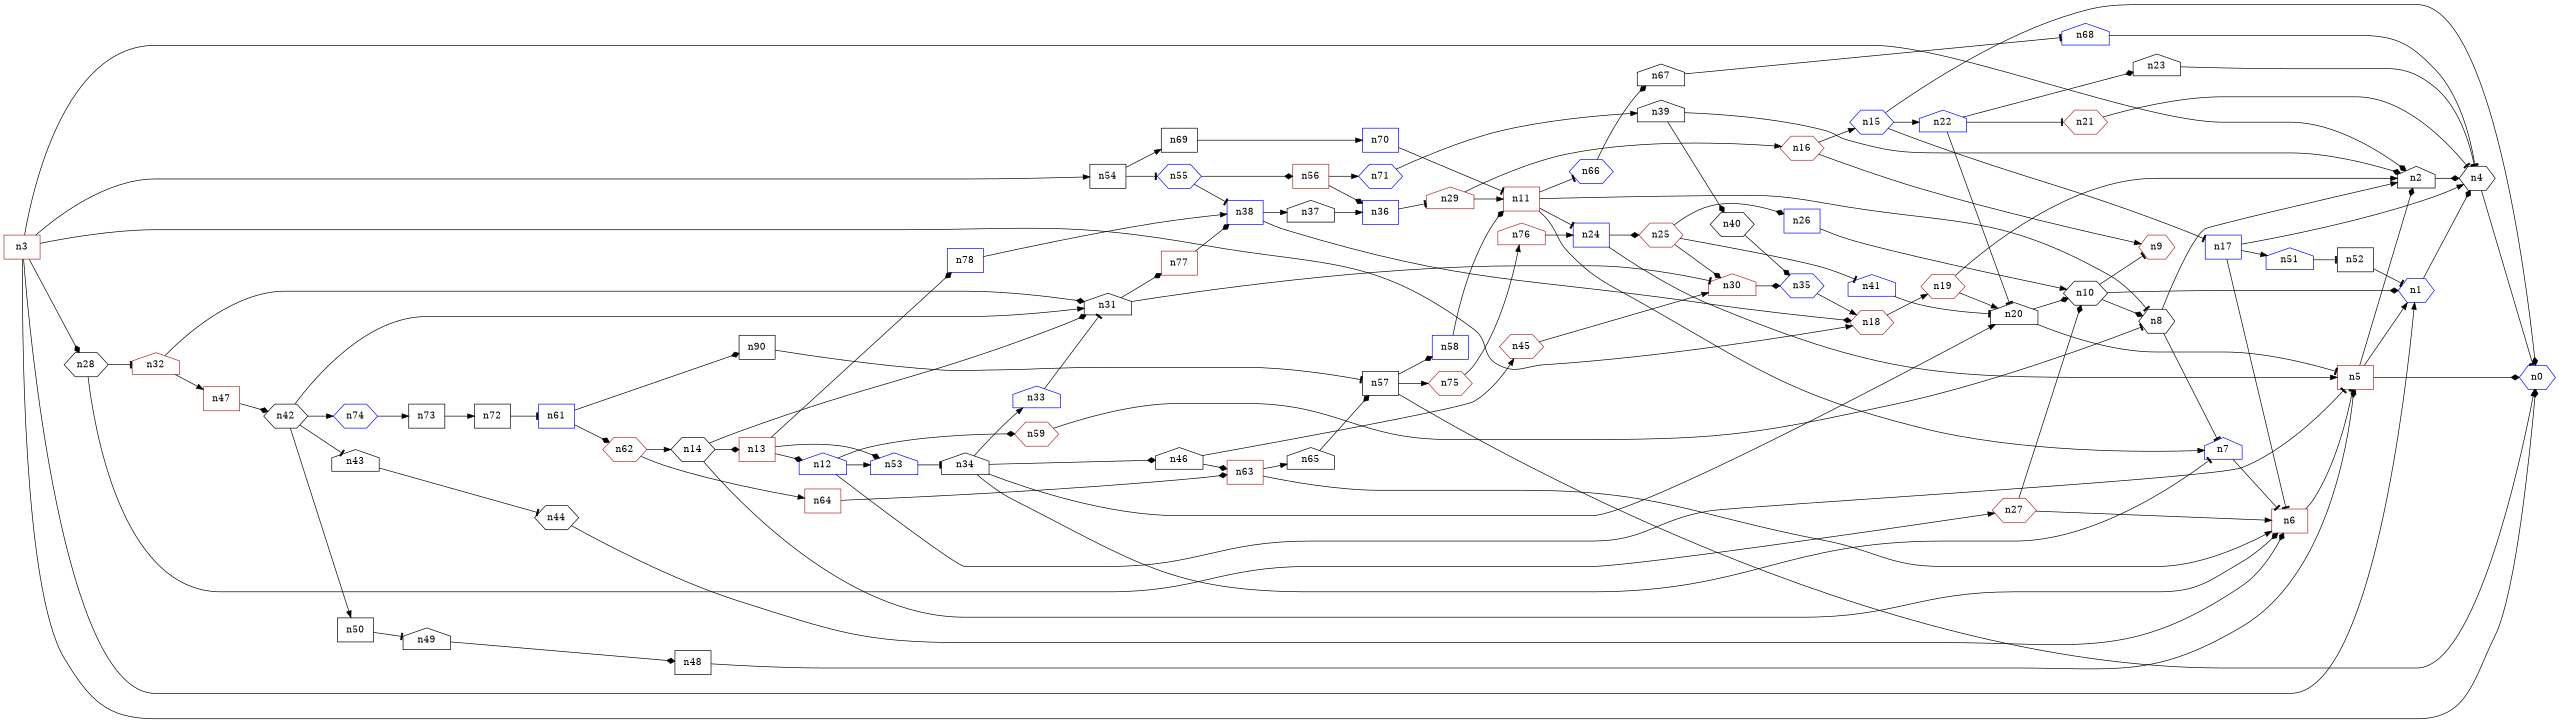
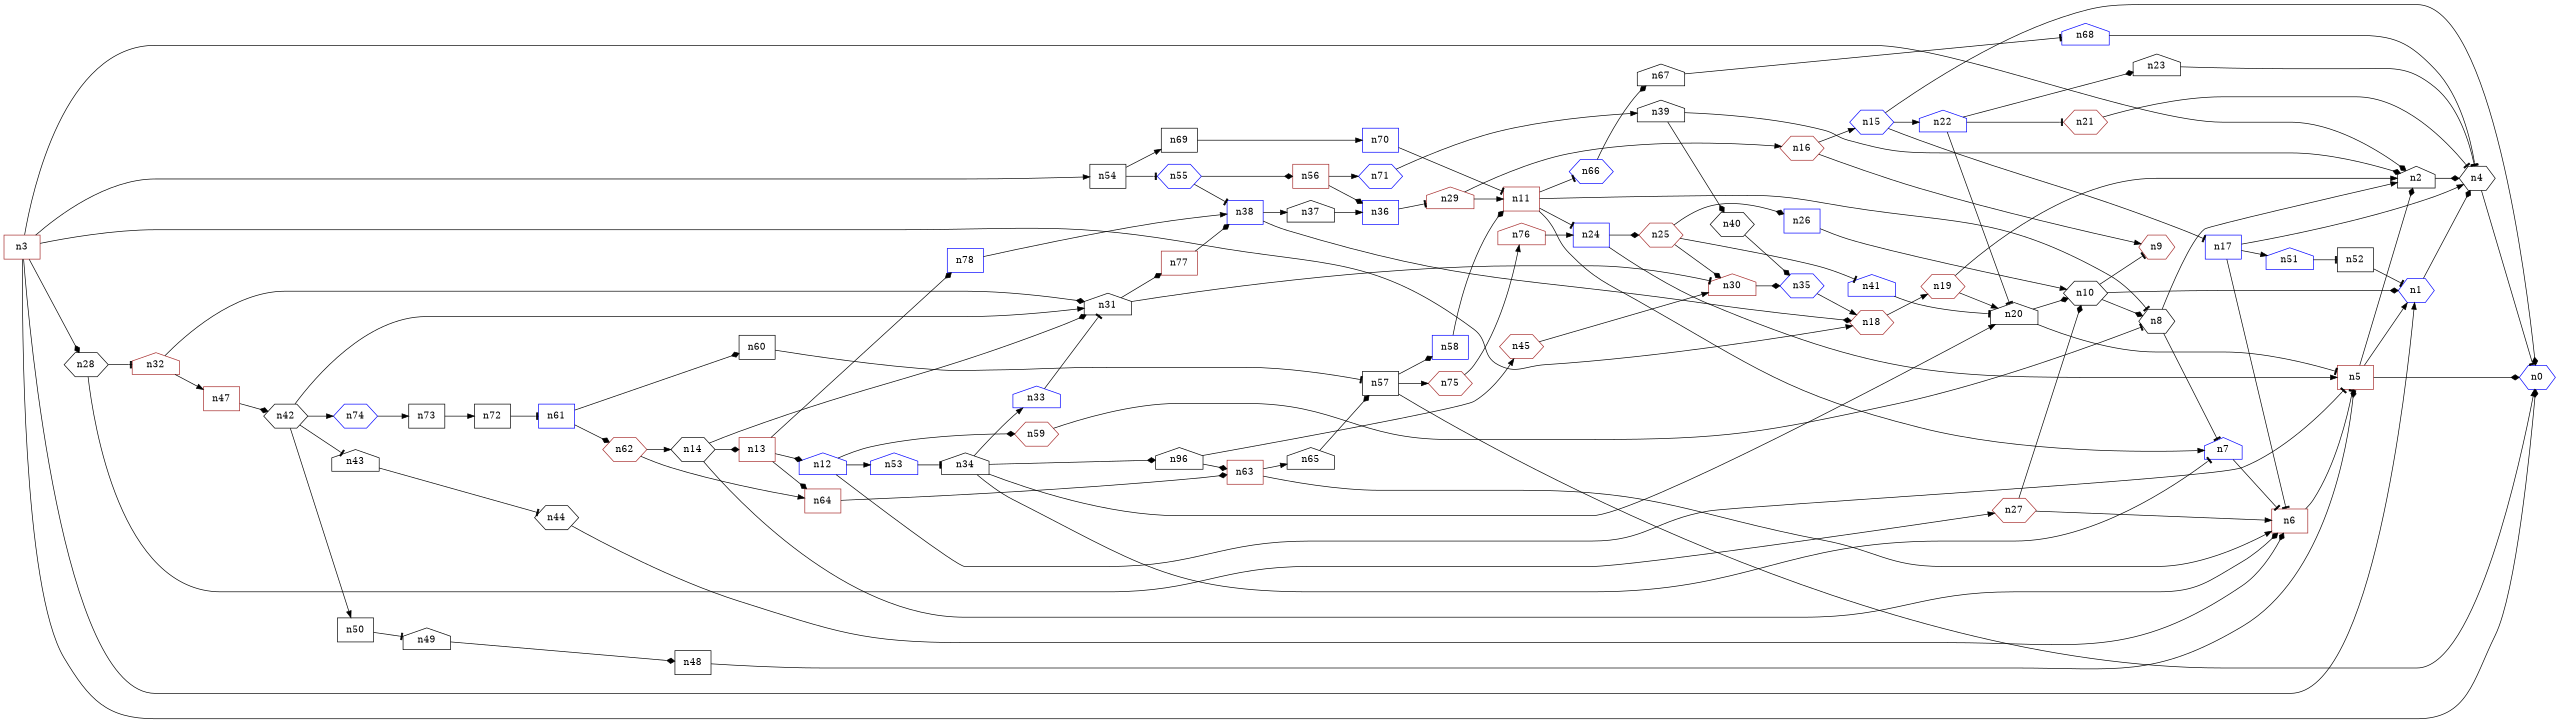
node "n90": label "n90" -> "n60"
edge "n13" -> "n53": now "n13" -> "n64"
node "n46": label "n46" -> "n96"
